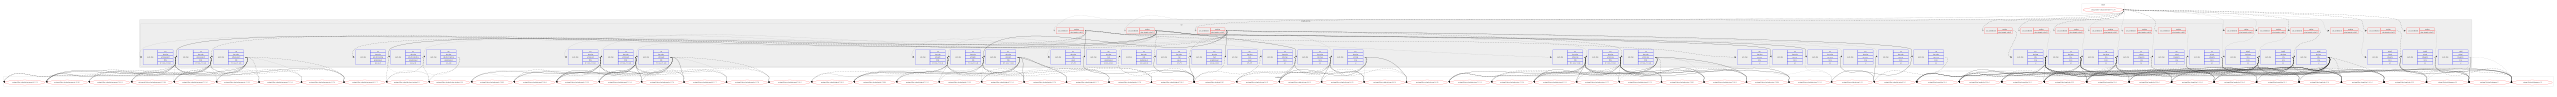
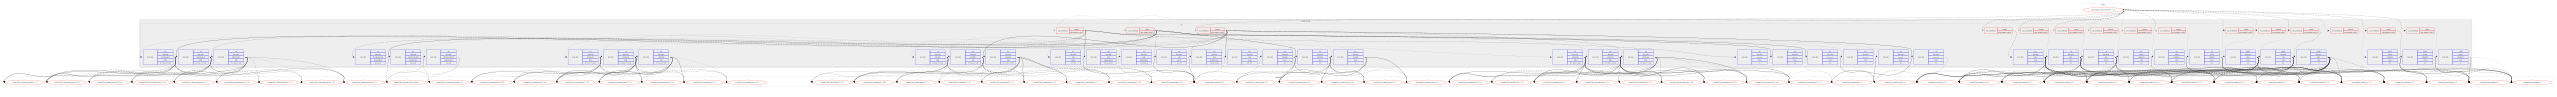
node "portage://dev-ruby/actionpack-7.0.8.1": removed
